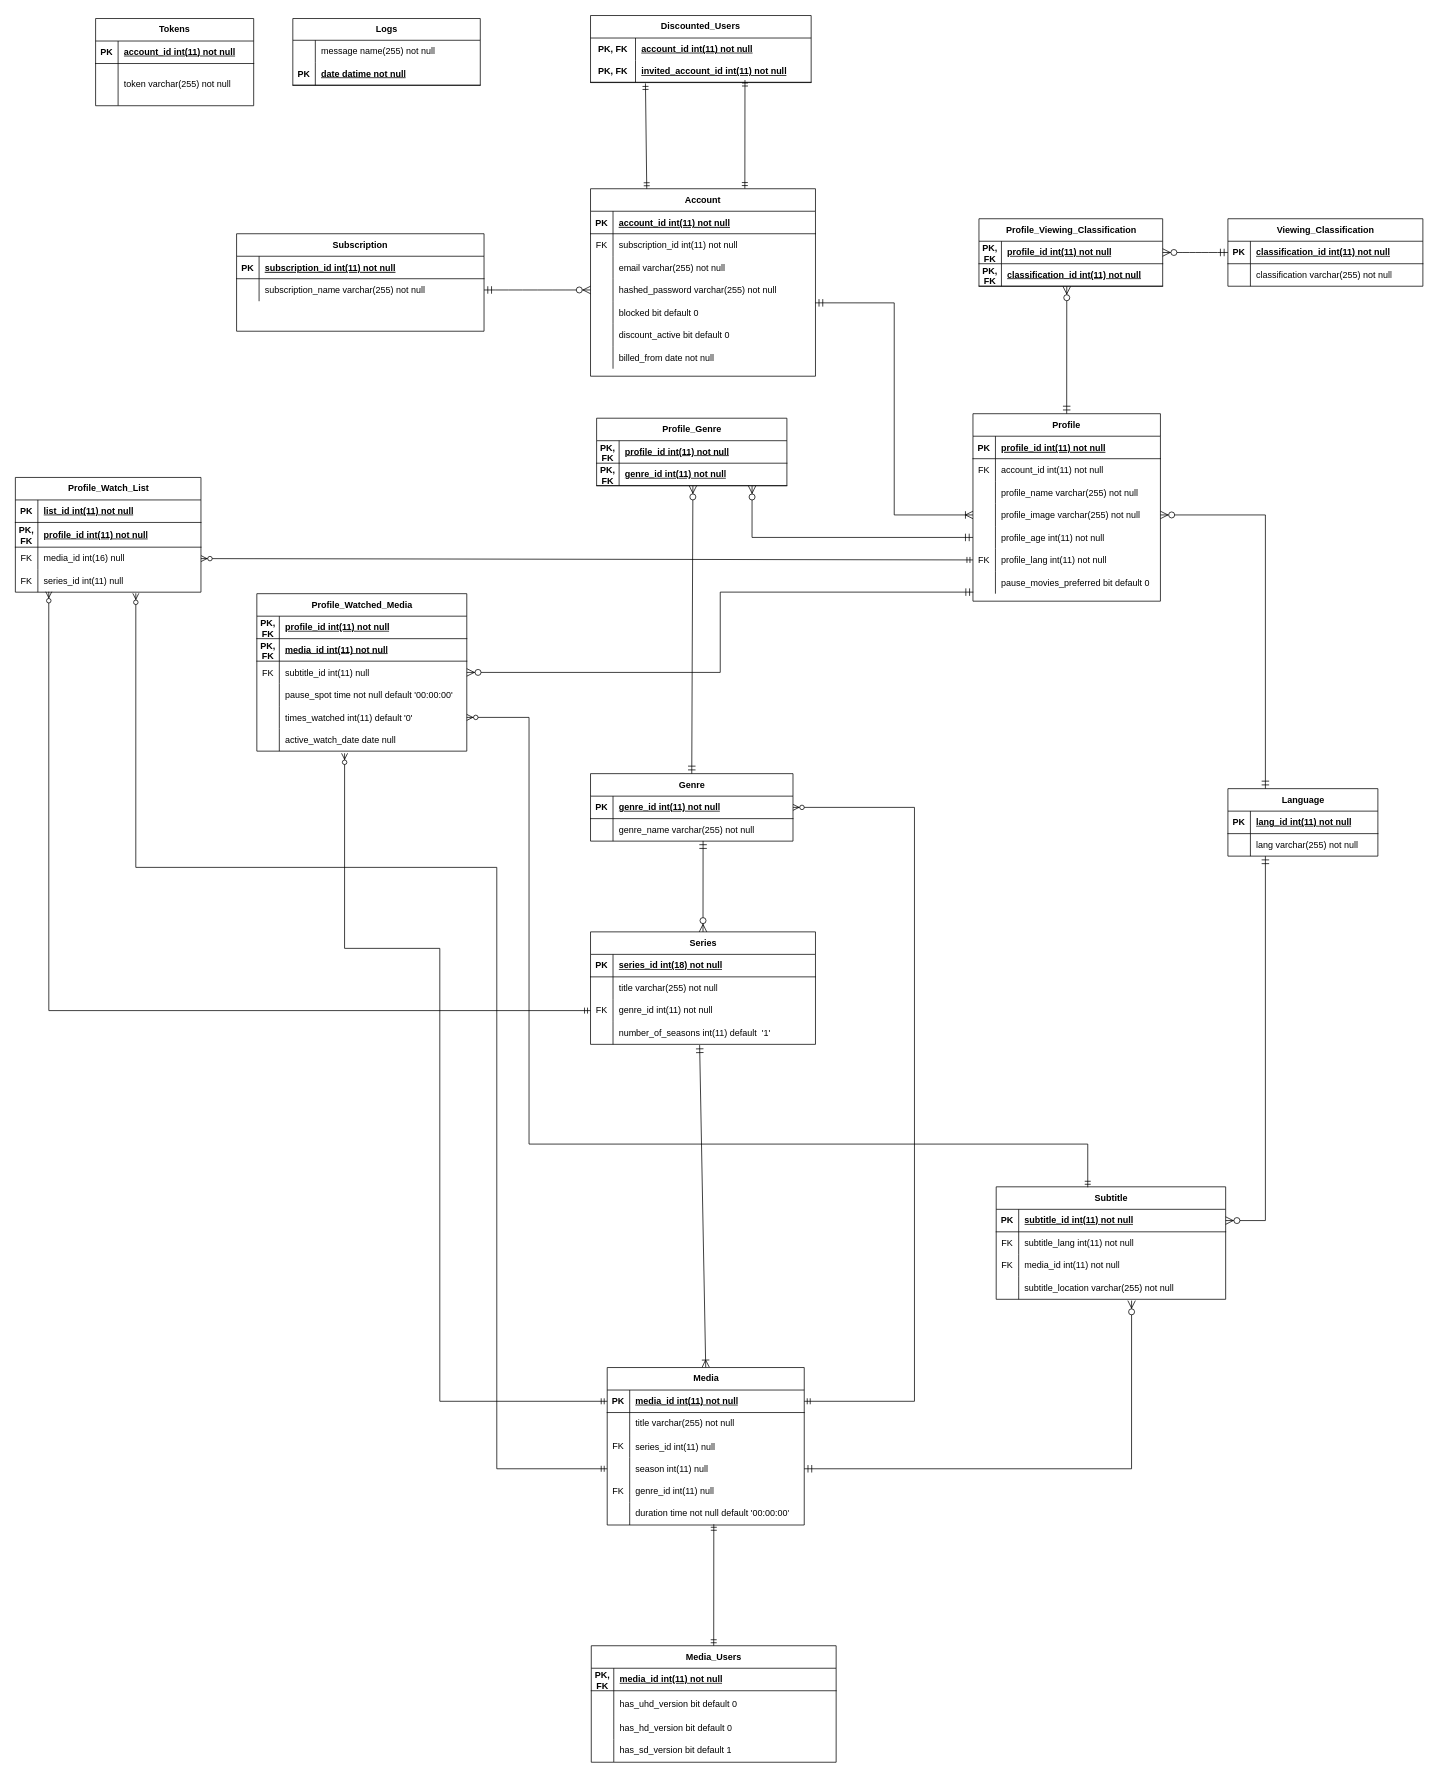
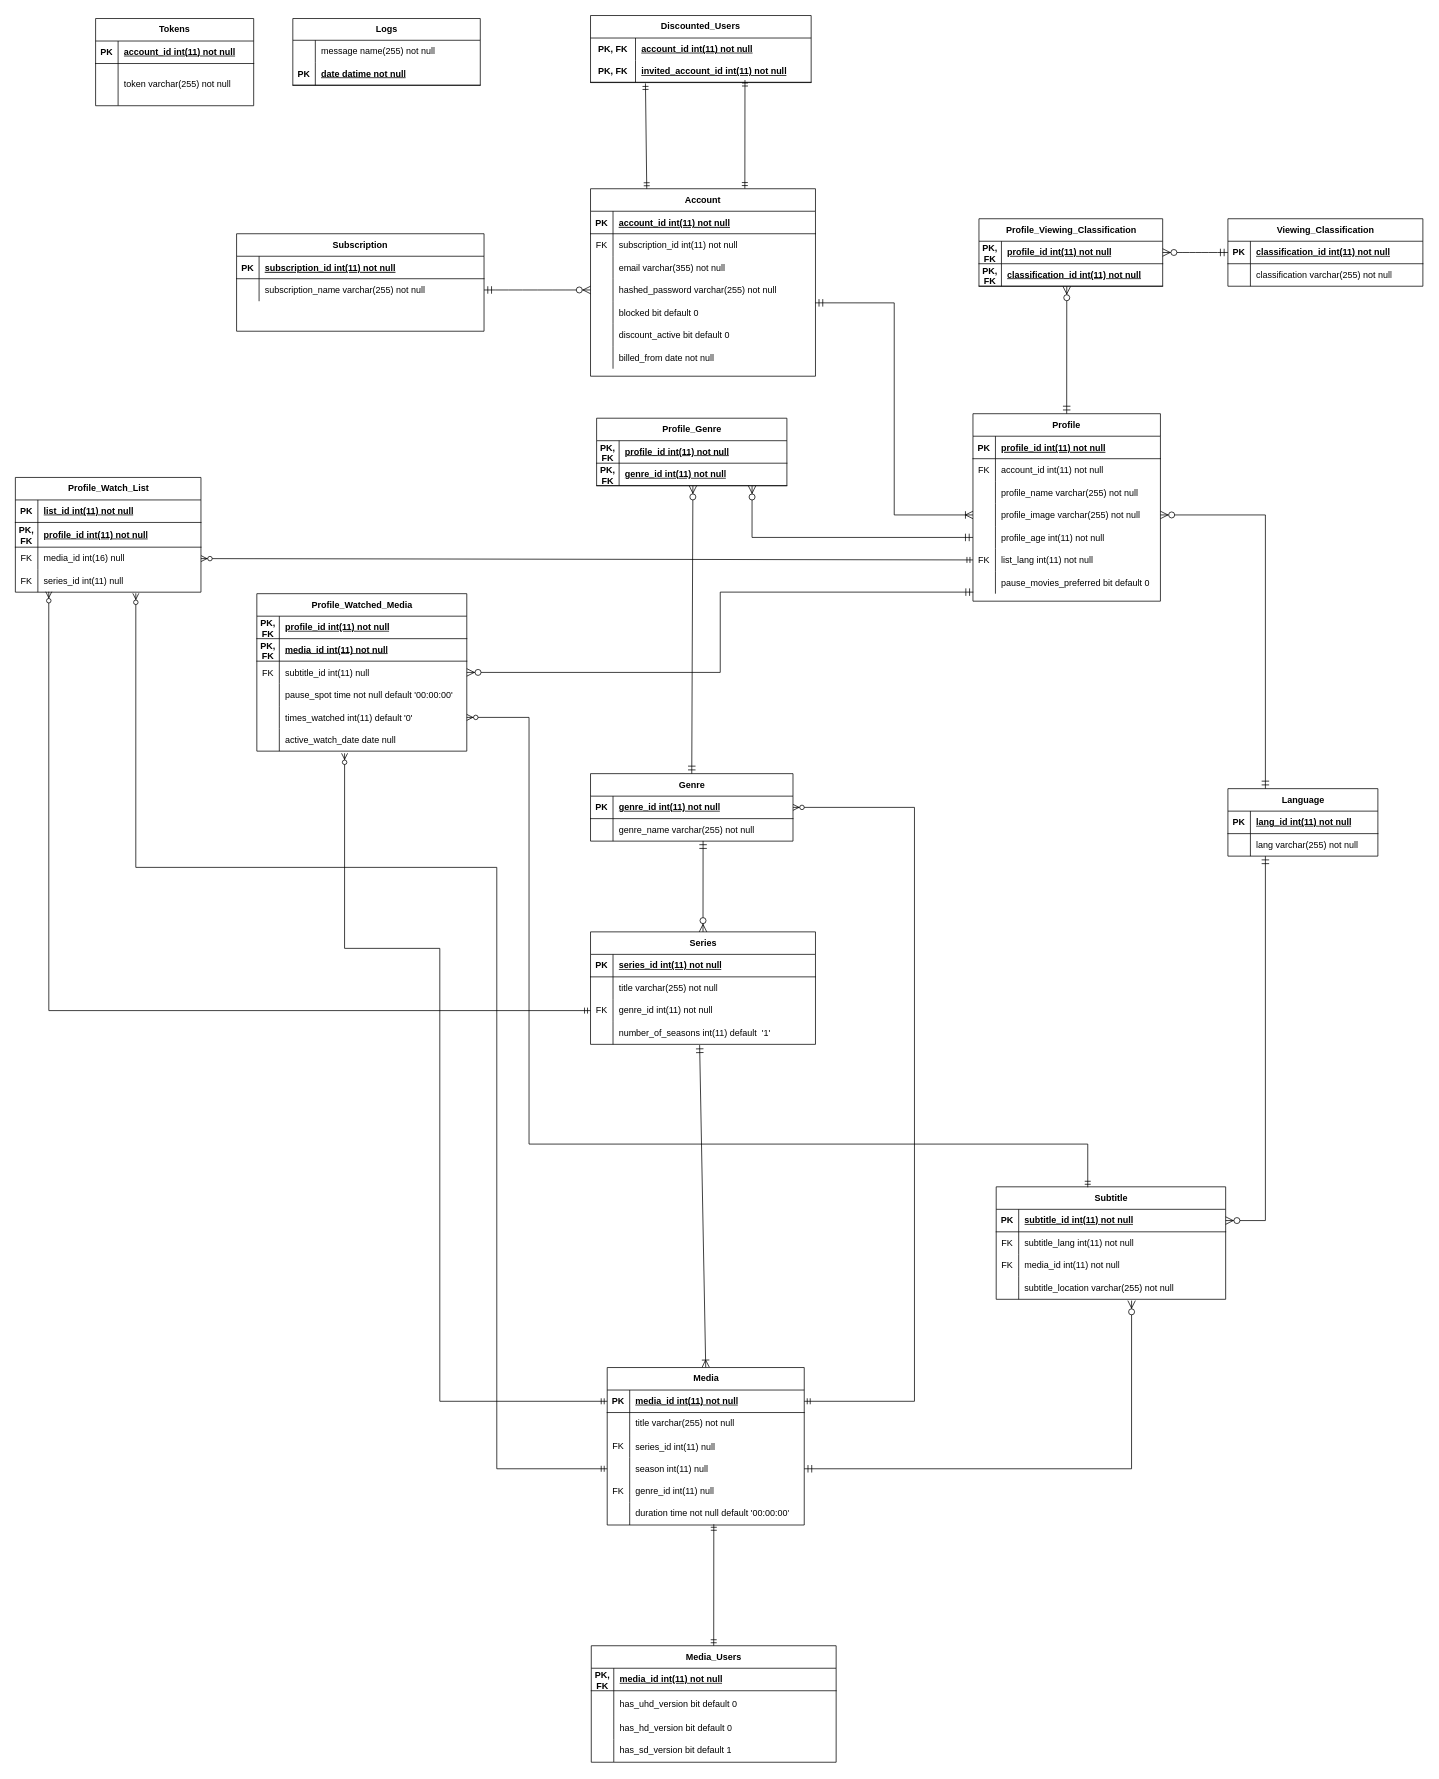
node "email varchar(255) not null": label "email varchar(255) not null" -> "email varchar(355) not null"
node "profile_lang int(11) not null": label "profile_lang int(11) not null" -> "list_lang int(11) not null"
node "series_id int(18) not null": label "series_id int(18) not null" -> "series_id int(11) not null"
